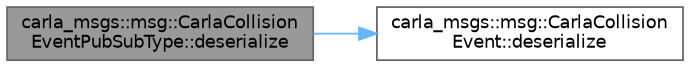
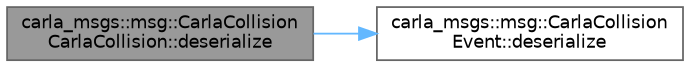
node "carla_msgs::msg::CarlaCollision EventPubSubType::deserialize": label "carla_msgs::msg::CarlaCollision EventPubSubType::deserialize" -> "carla_msgs::msg::CarlaCollision CarlaCollision::deserialize"
